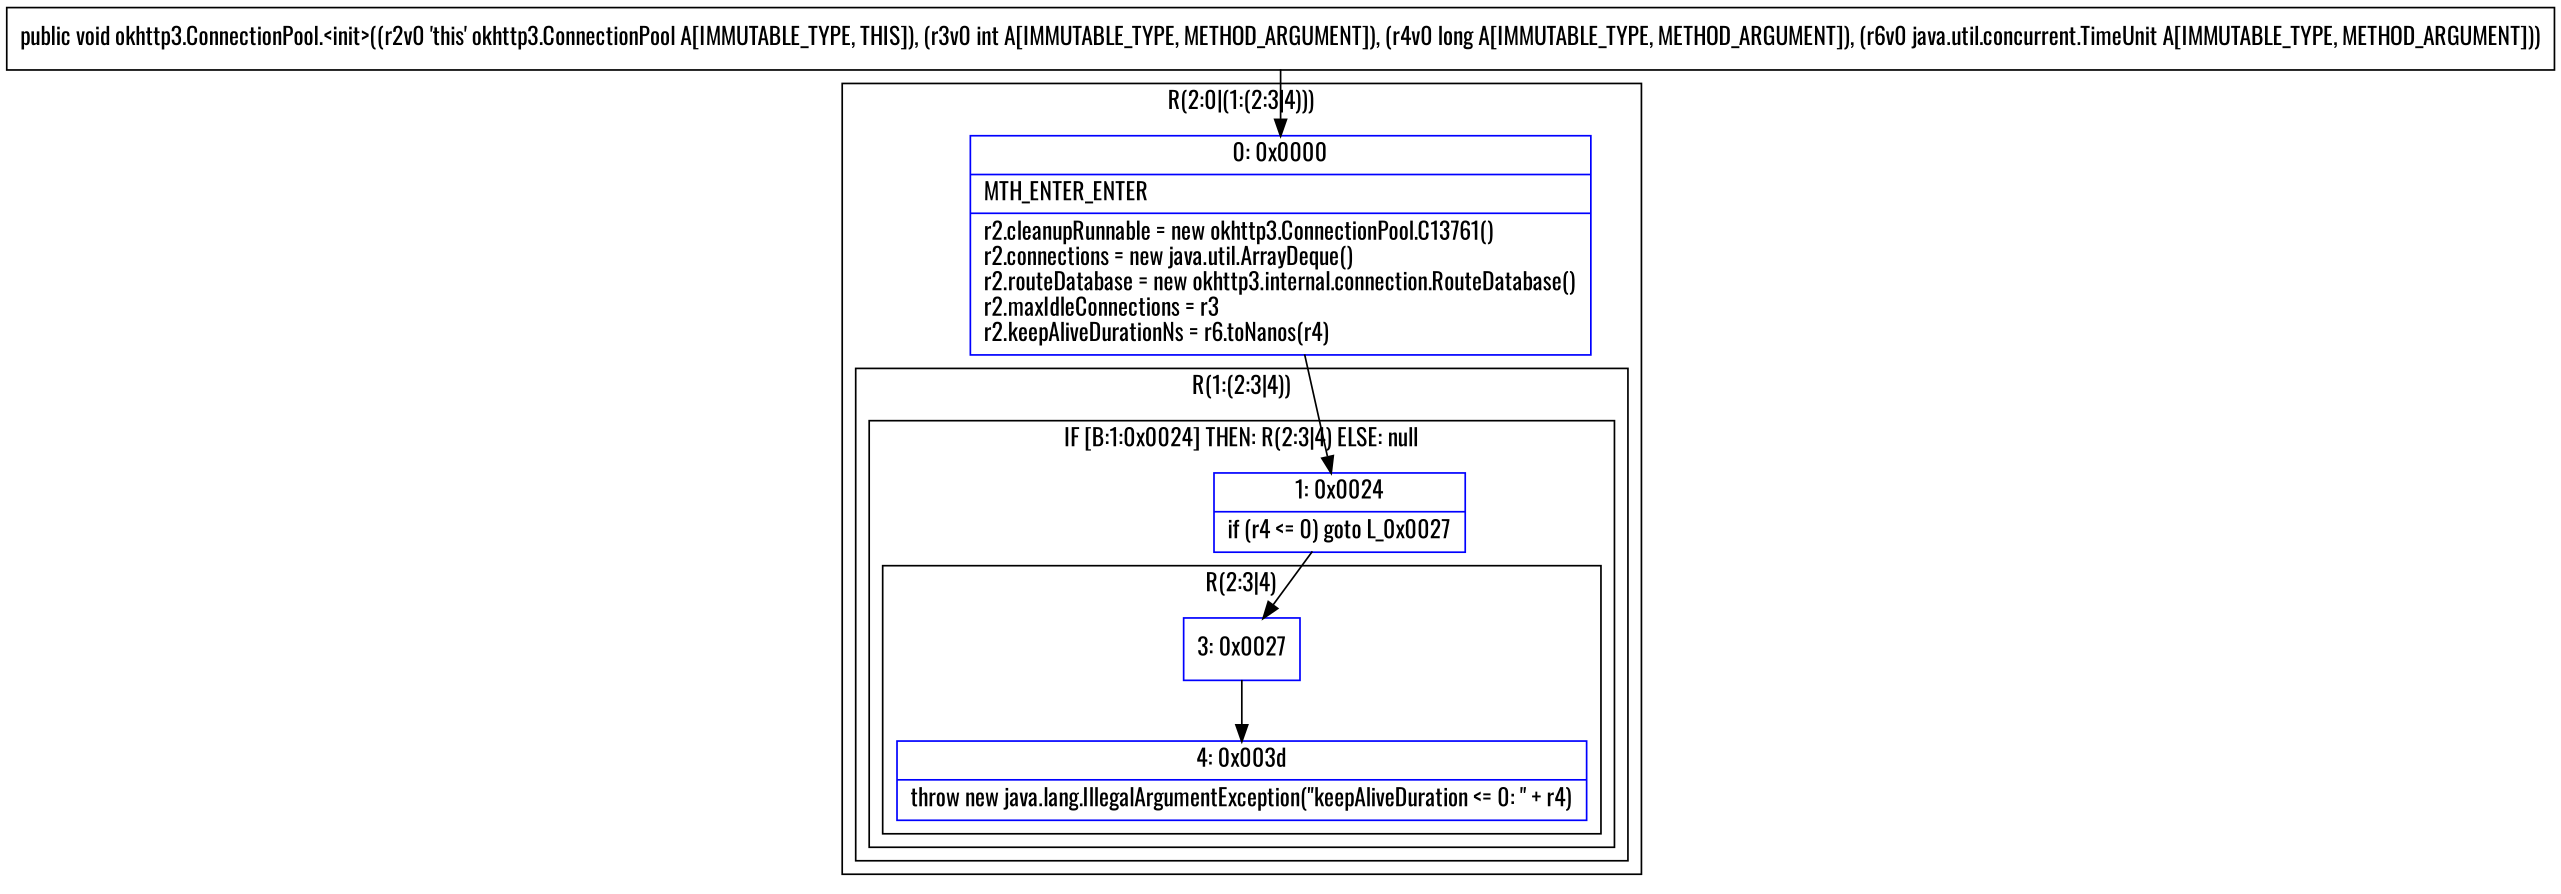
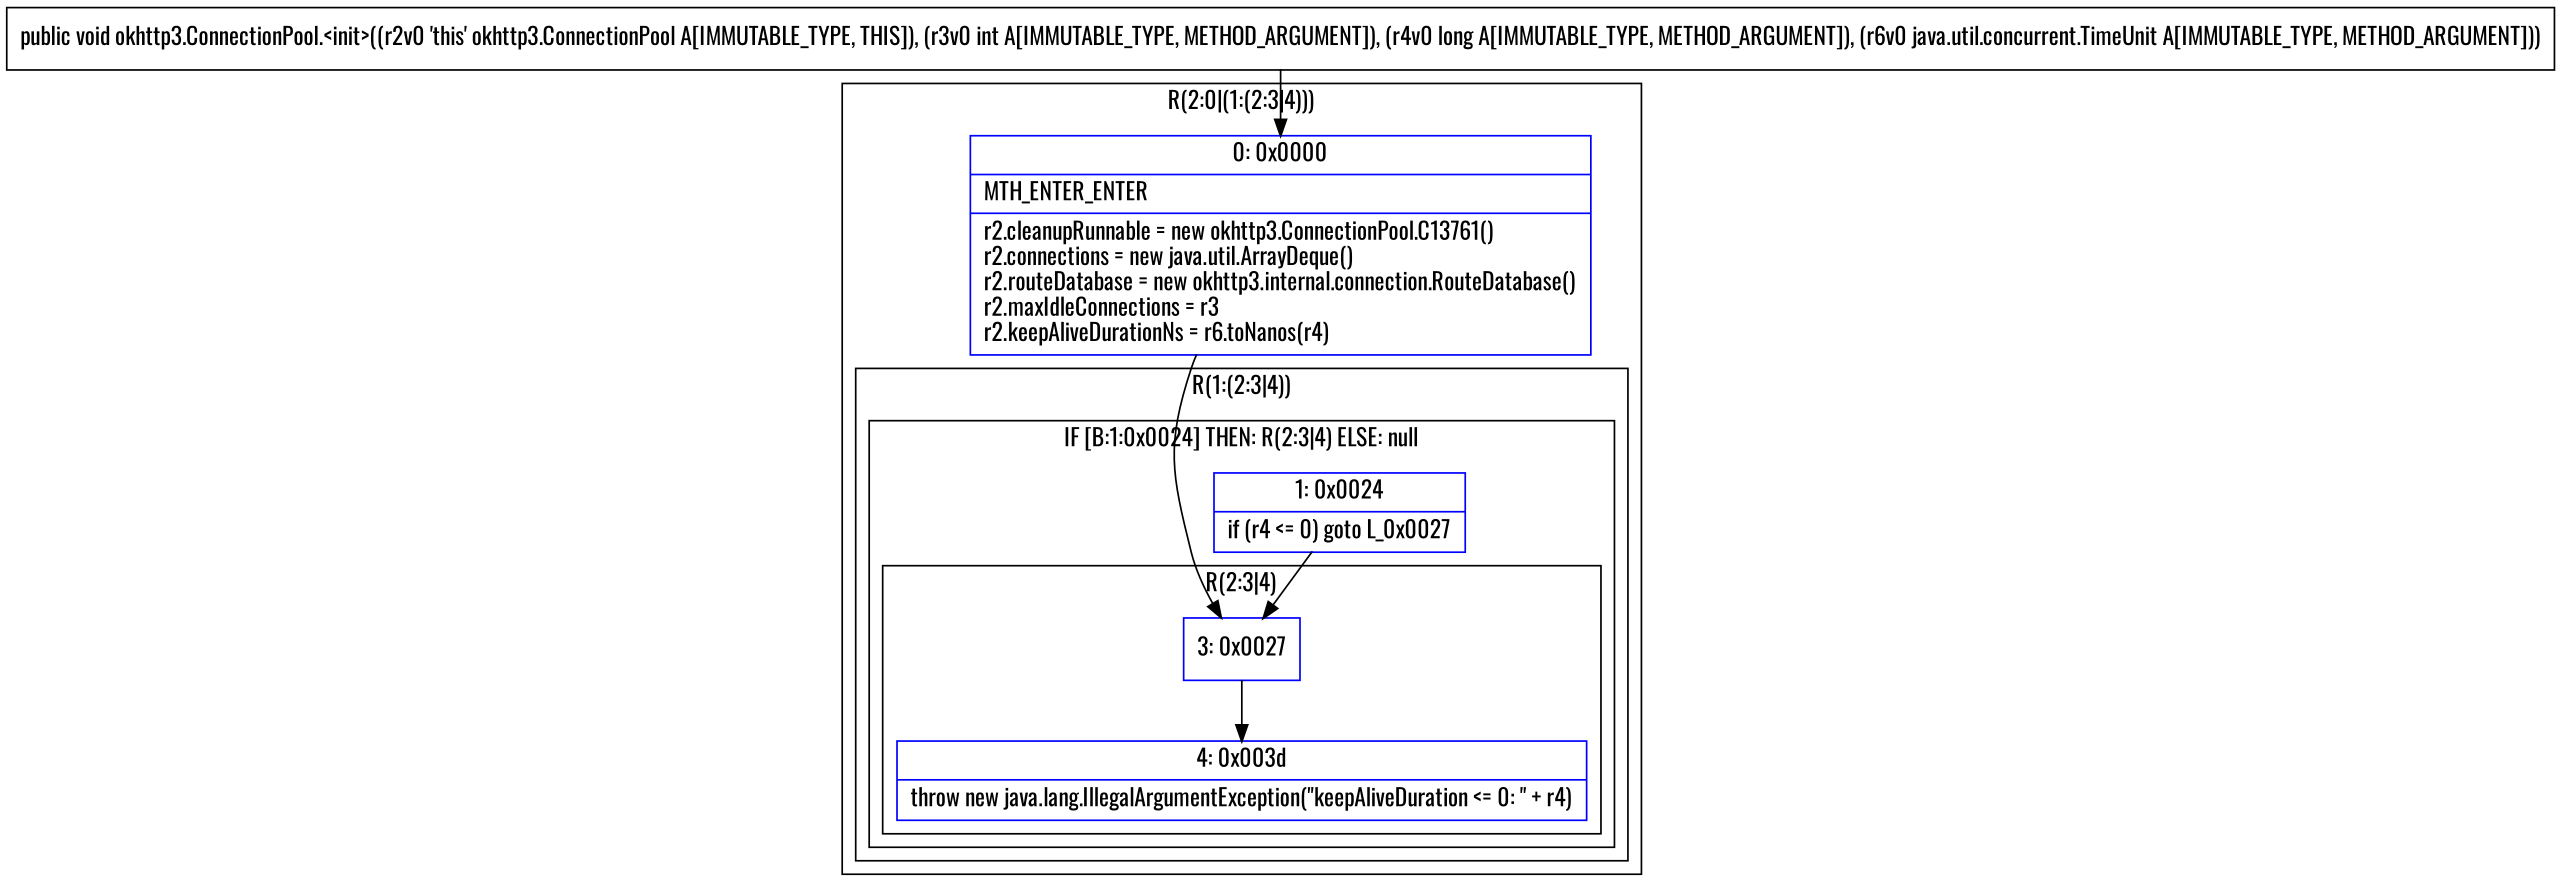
edge "0: 0x0000" -> "1: 0x0024": now "0: 0x0000" -> "3: 0x0027"
